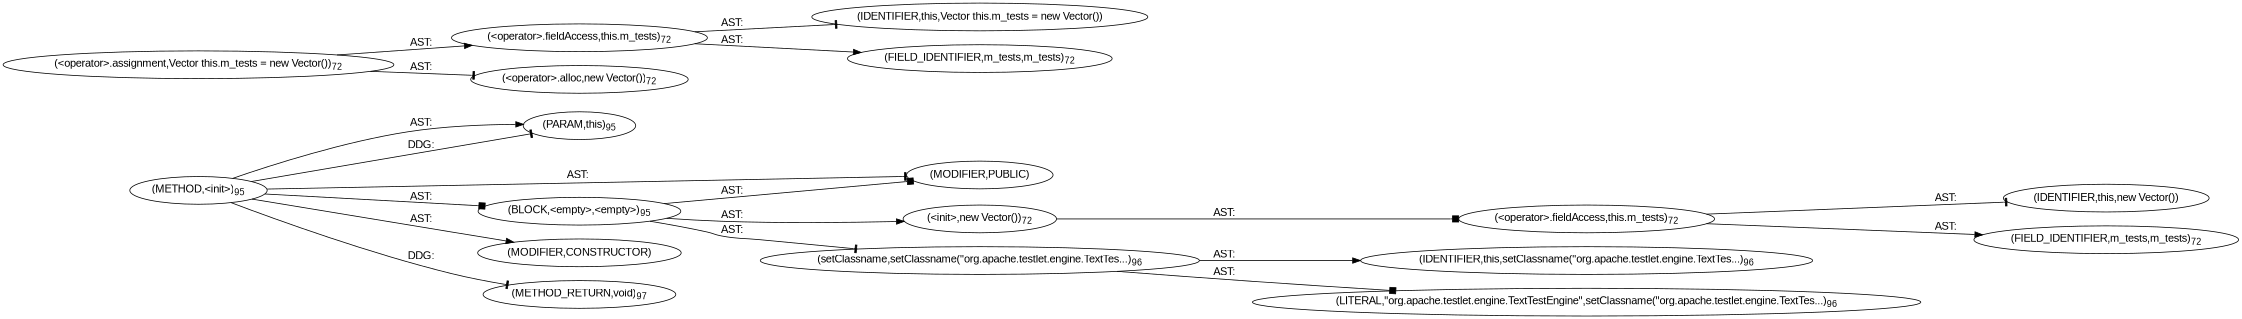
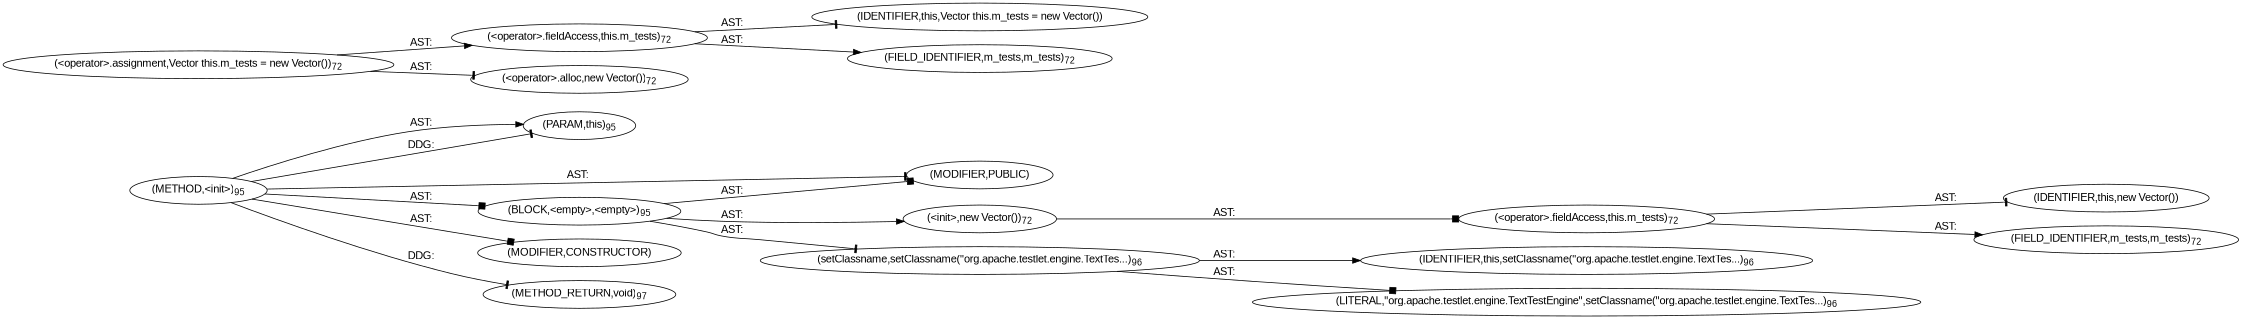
edge "(METHOD,<init>)" -> "(MODIFIER,CONSTRUCTOR)": arrowhead normal -> box
